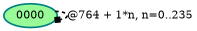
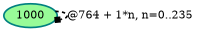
node "0000": label "0000" -> "1000"
